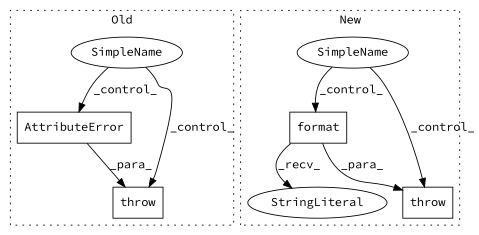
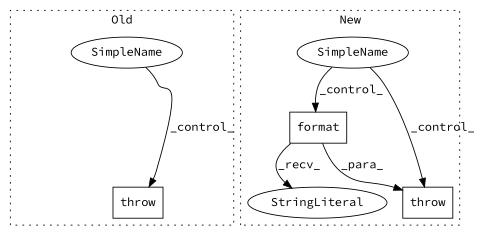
node "AttributeError": removed
